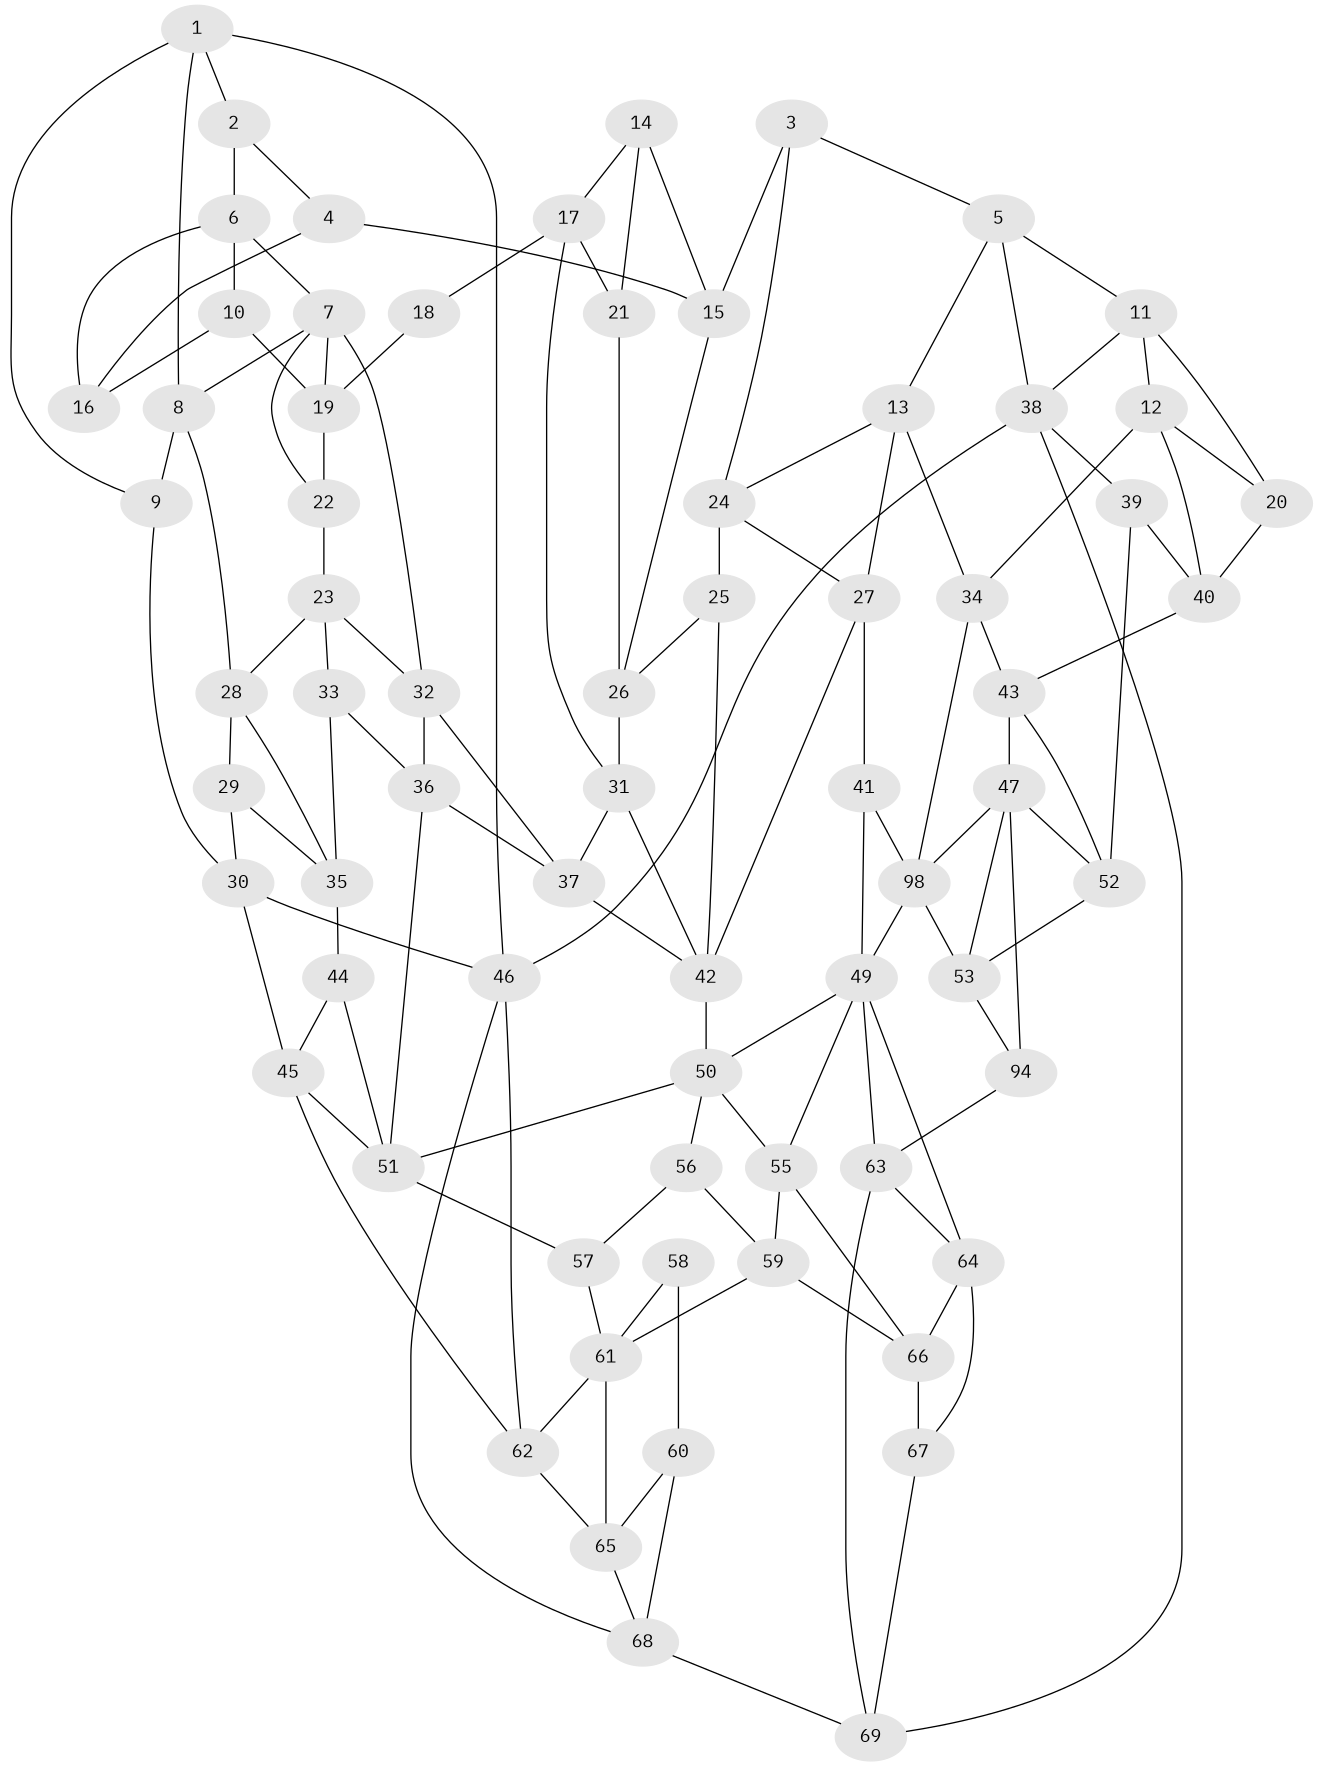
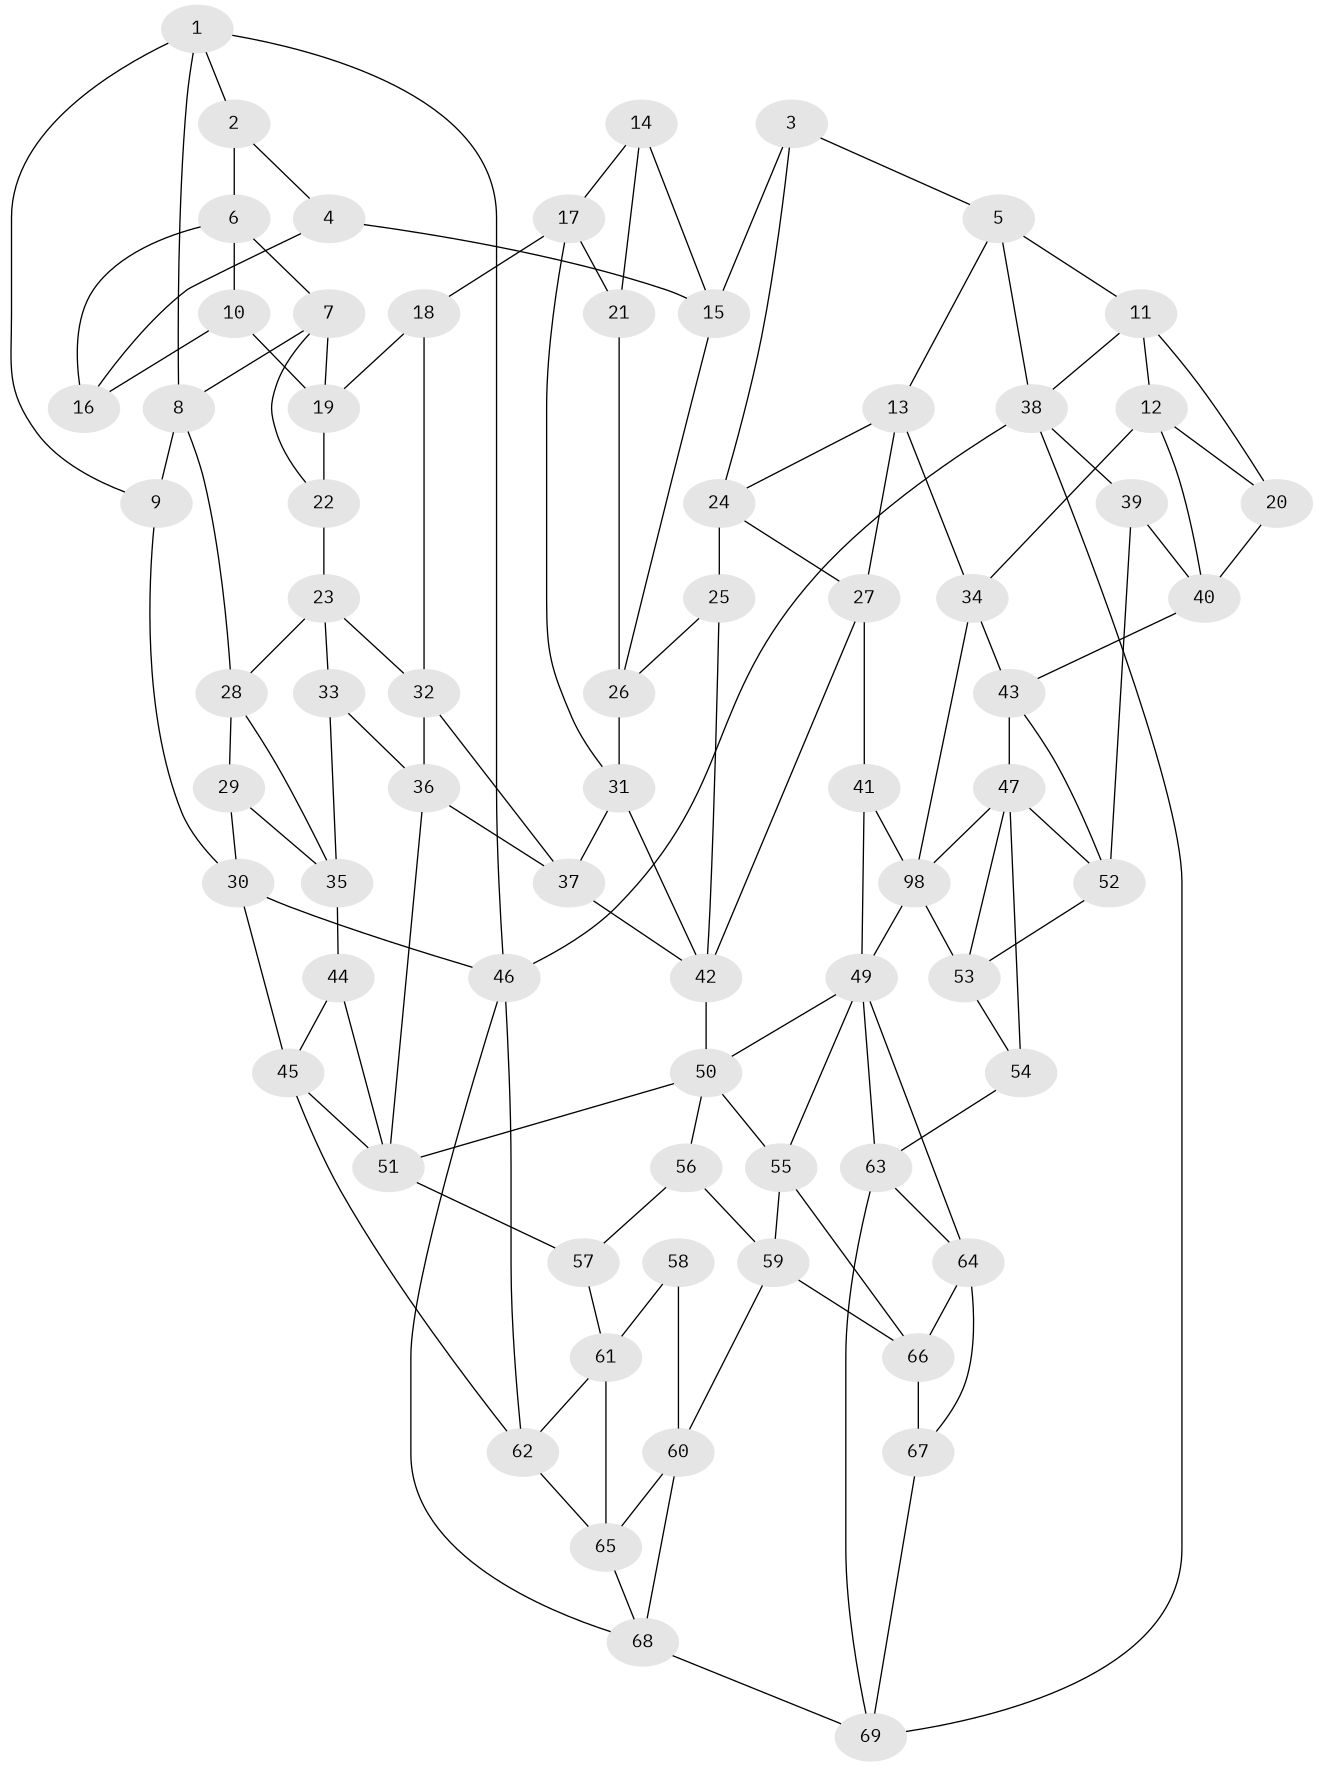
edge "7" -- "32": now "18" -- "32"
node "94": label "94" -> "54"
edge "59" -- "61": now "59" -- "60"
